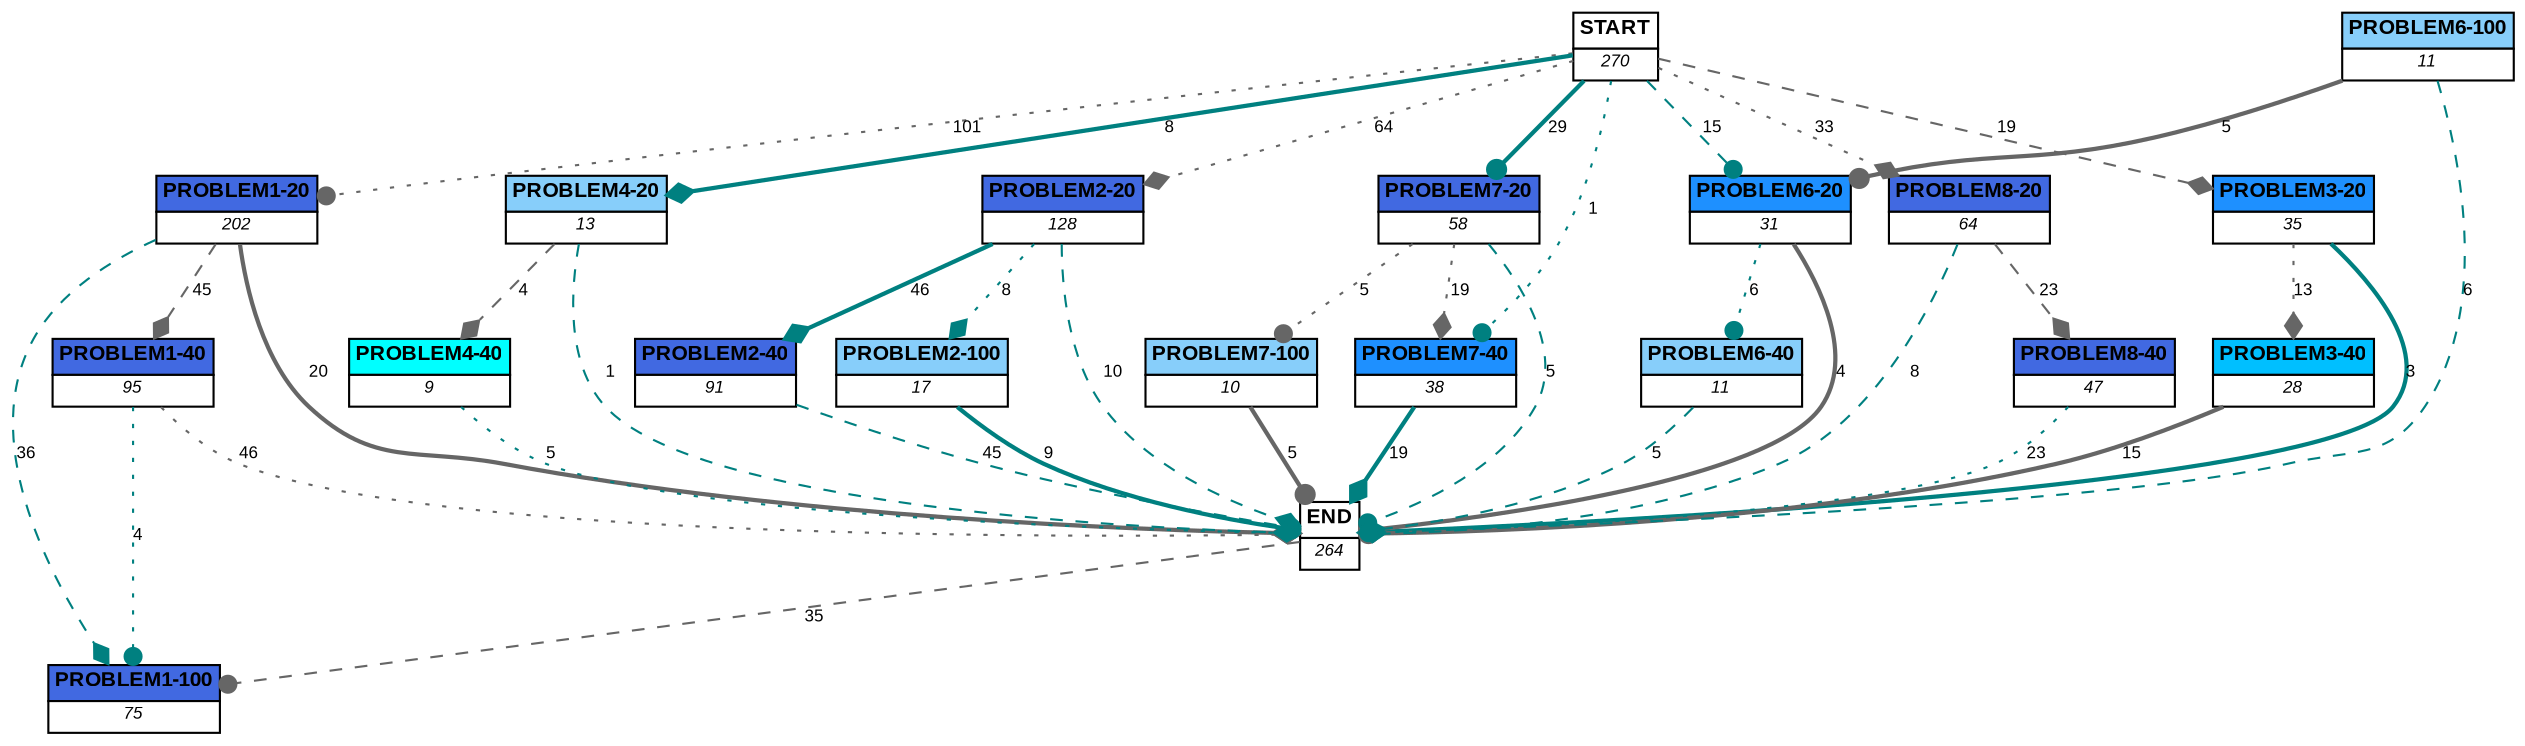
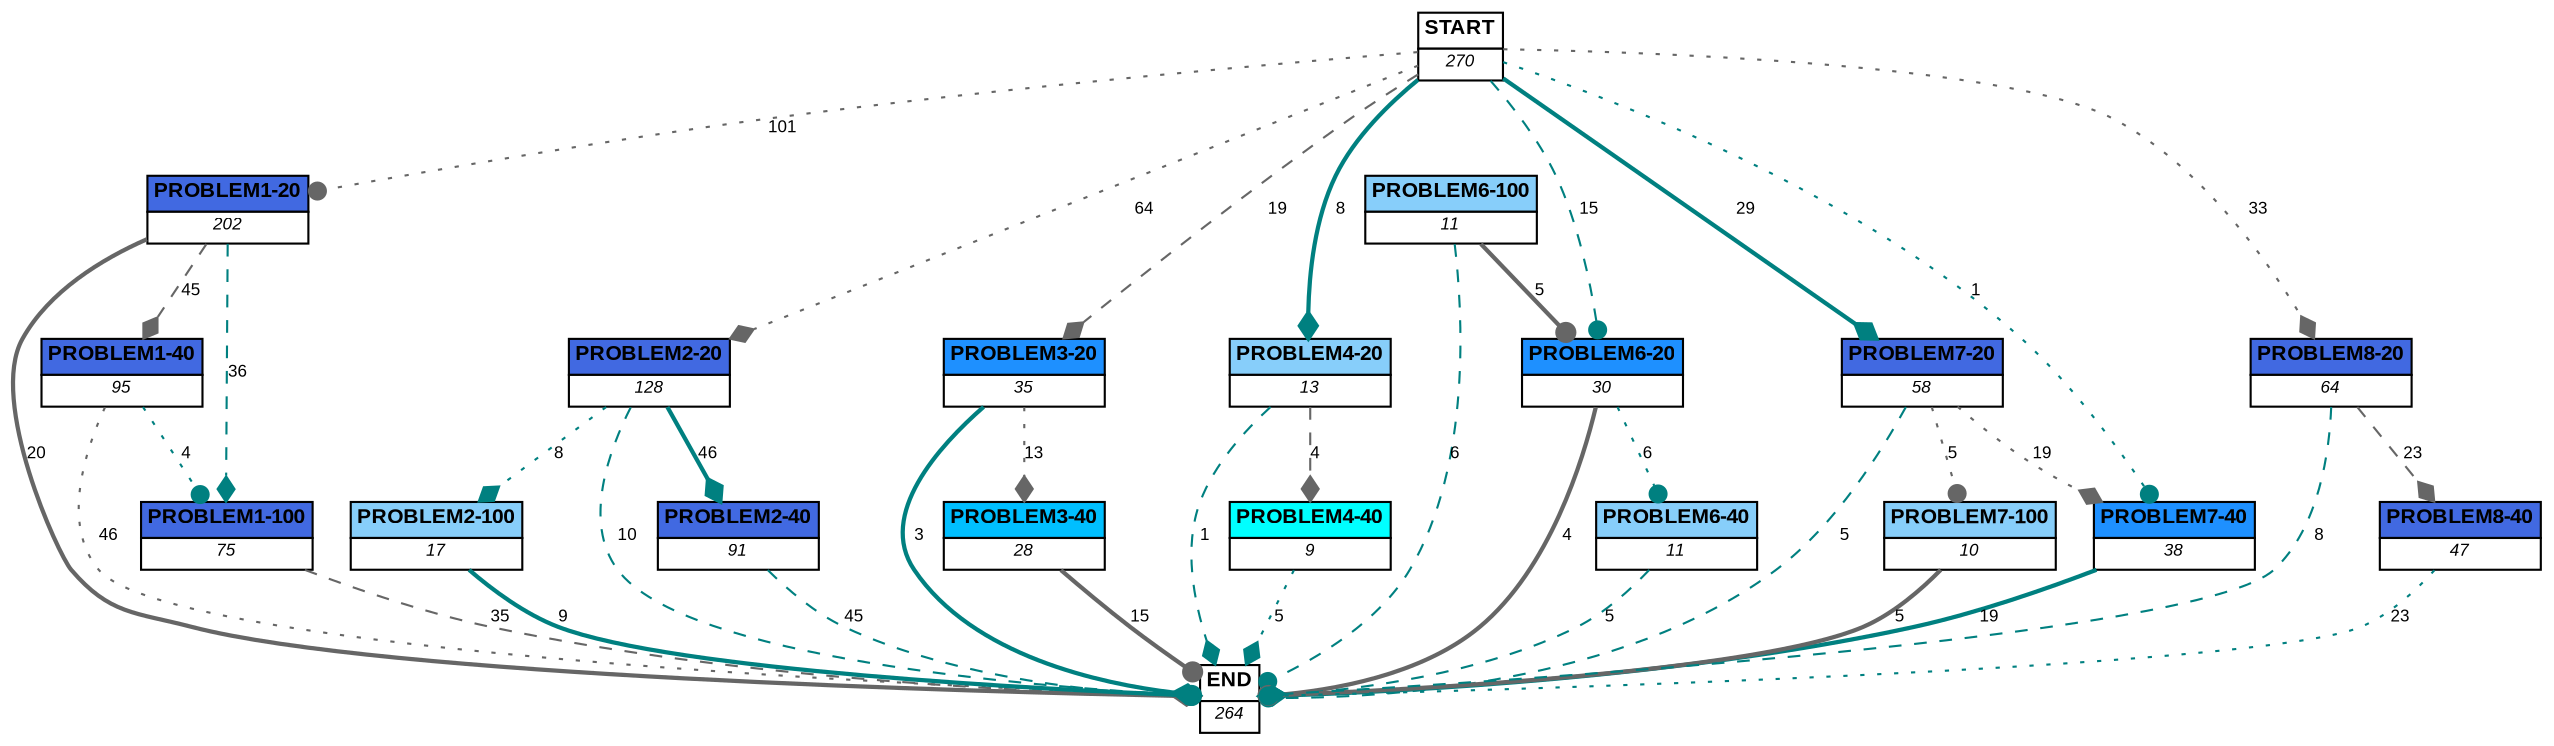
edge "START" -> "PROBLEM7-20": arrowhead dot -> diamond
node "PROBLEM6-20": text "31" -> "30"
edge "PROBLEM6-100" -> "END": arrowhead diamond -> dot
edge "END" -> "PROBLEM1-100": reversed
